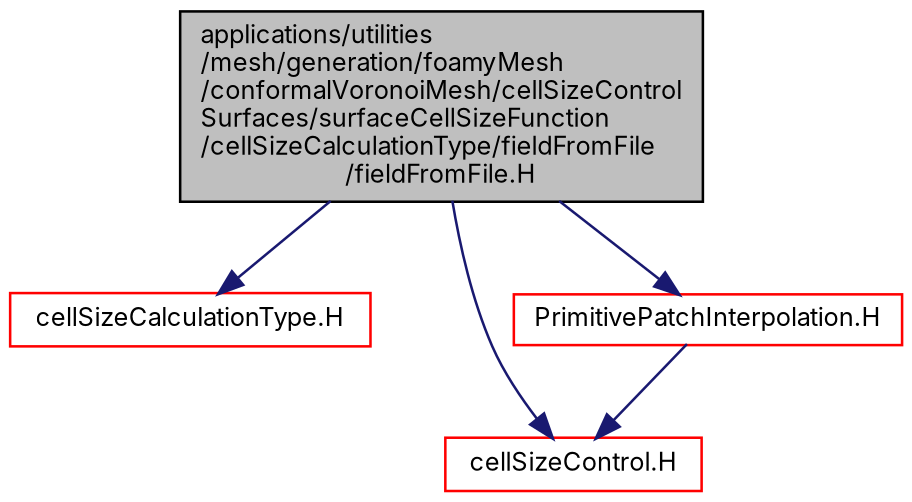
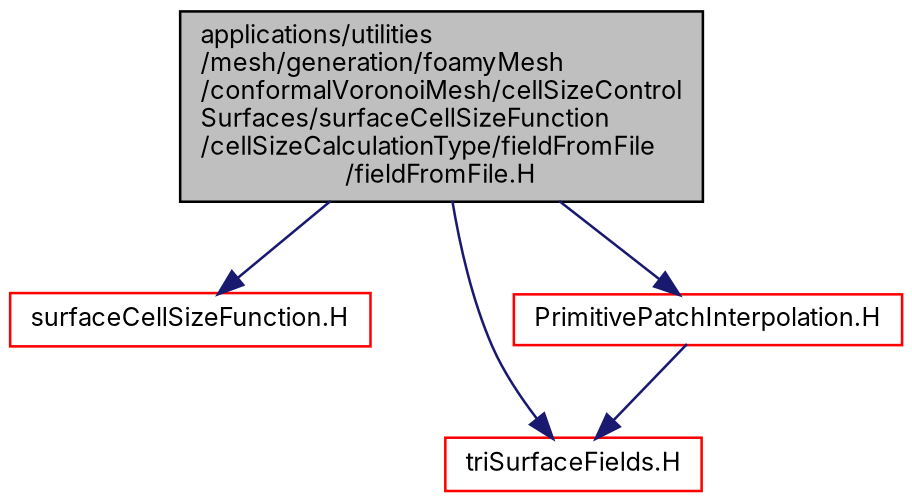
node "cellSizeCalculationType.H": label "cellSizeCalculationType.H" -> "surfaceCellSizeFunction.H"
node "cellSizeControl.H": label "cellSizeControl.H" -> "triSurfaceFields.H"
